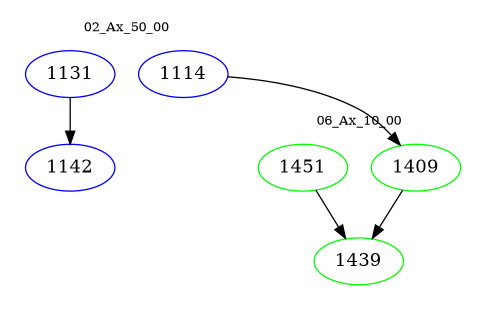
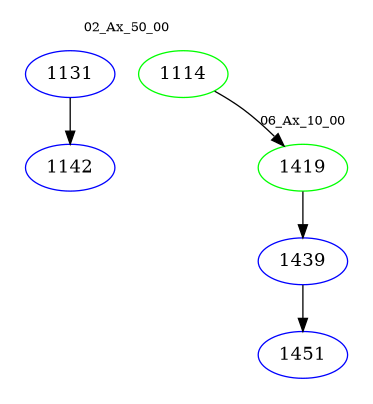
node "1114": color blue -> green
node "1451": color green -> blue
node "1409": label "1409" -> "1419"
edge "1451" -> "1439": reversed
node "1439": color green -> blue
